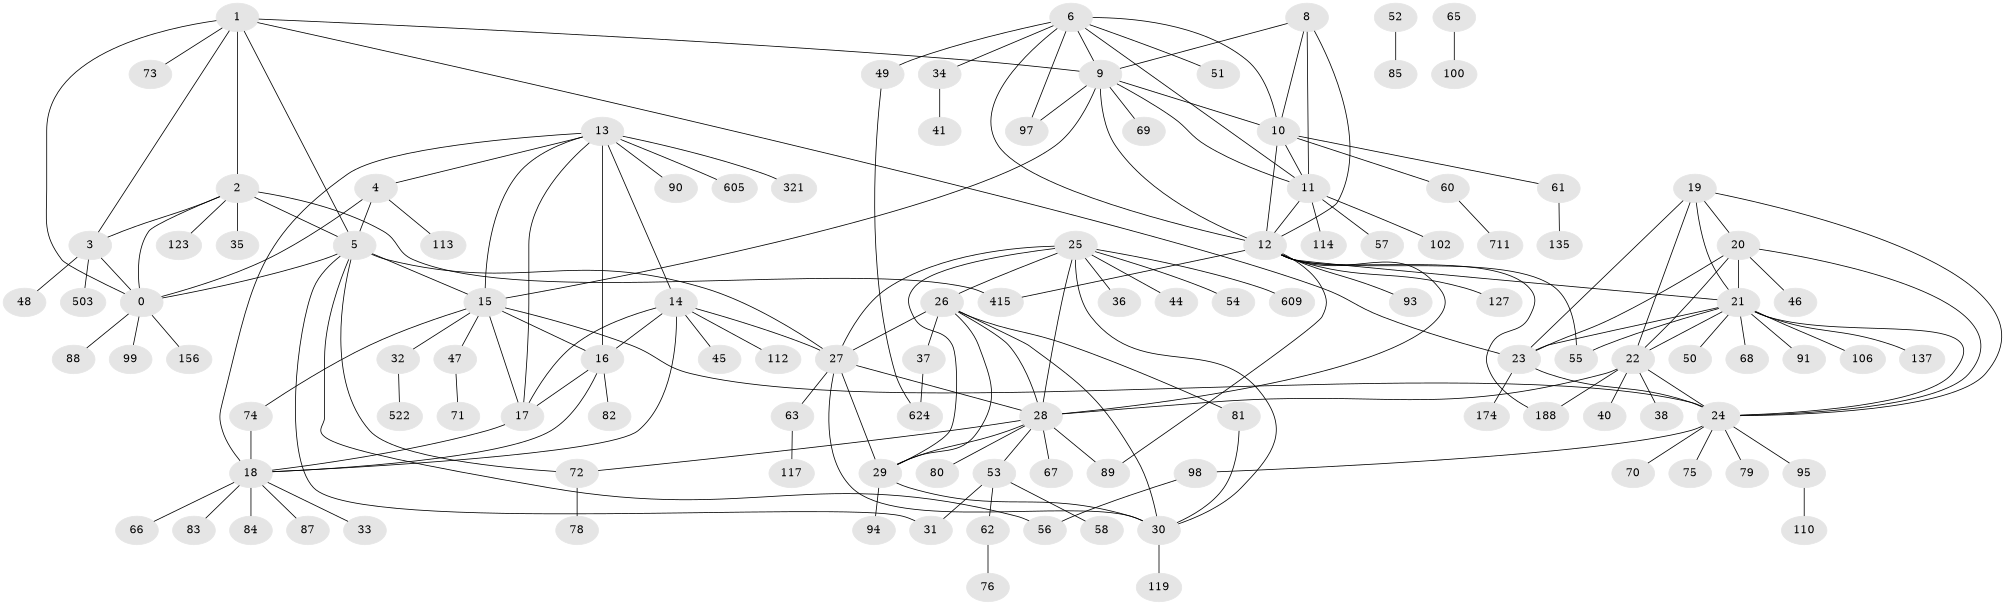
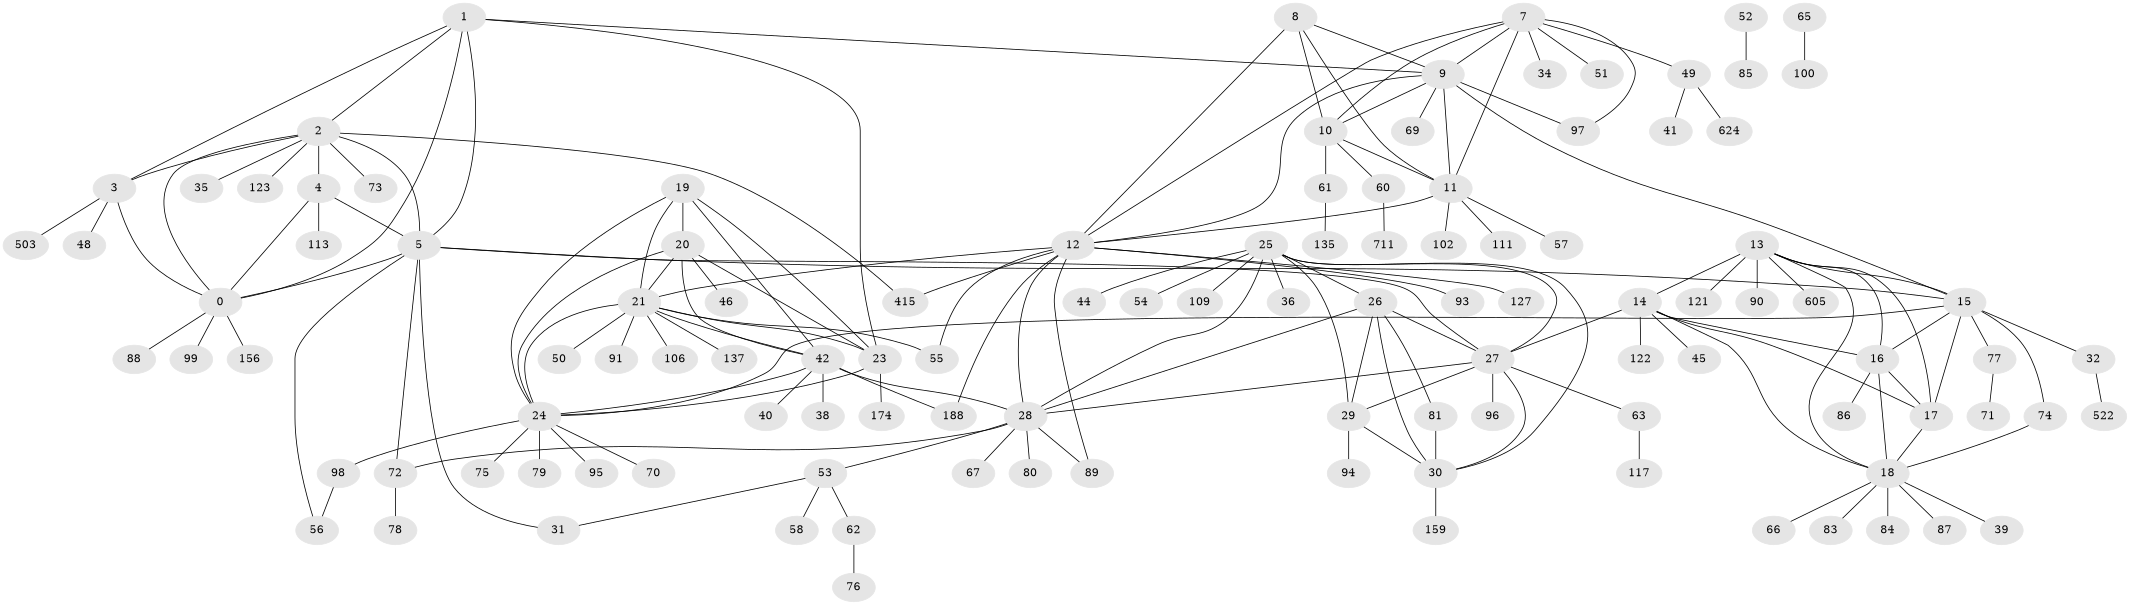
node "6": label "6" -> "7"
edge "1" -- "73": now "2" -- "73"
edge "34" -- "41": now "49" -- "41"
edge "13" -- "4": now "2" -- "4"
node "321": label "321" -> "121"
edge "10" -- "12": removed
node "114": label "114" -> "111"
node "609": label "609" -> "109"
node "47": label "47" -> "77"
node "112": label "112" -> "122"
node "37": removed
node "22": label "22" -> "42"
node "68": removed
node "82": label "82" -> "86"
node "96": added
edge "28" -- "29": removed
node "33": label "33" -> "39"
node "110": removed
node "119": label "119" -> "159"
